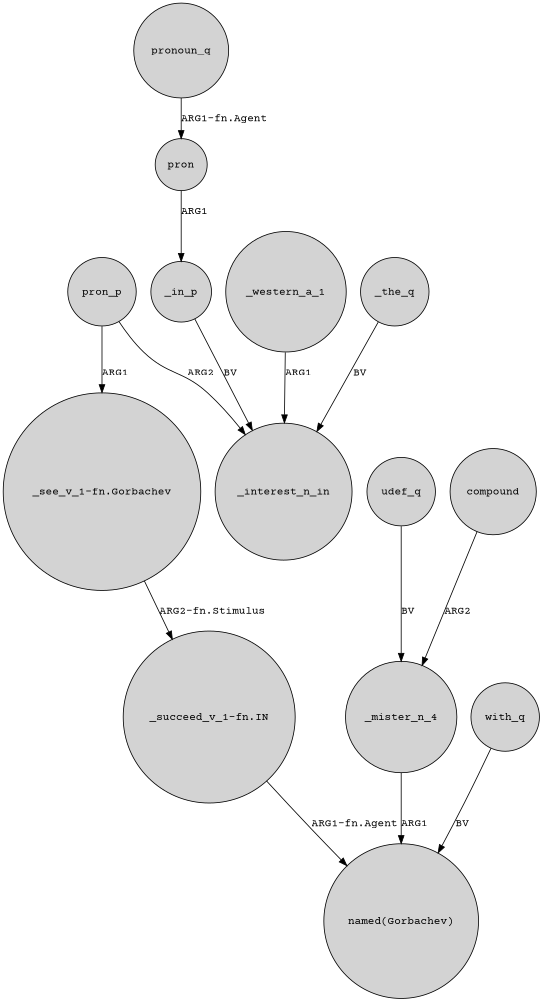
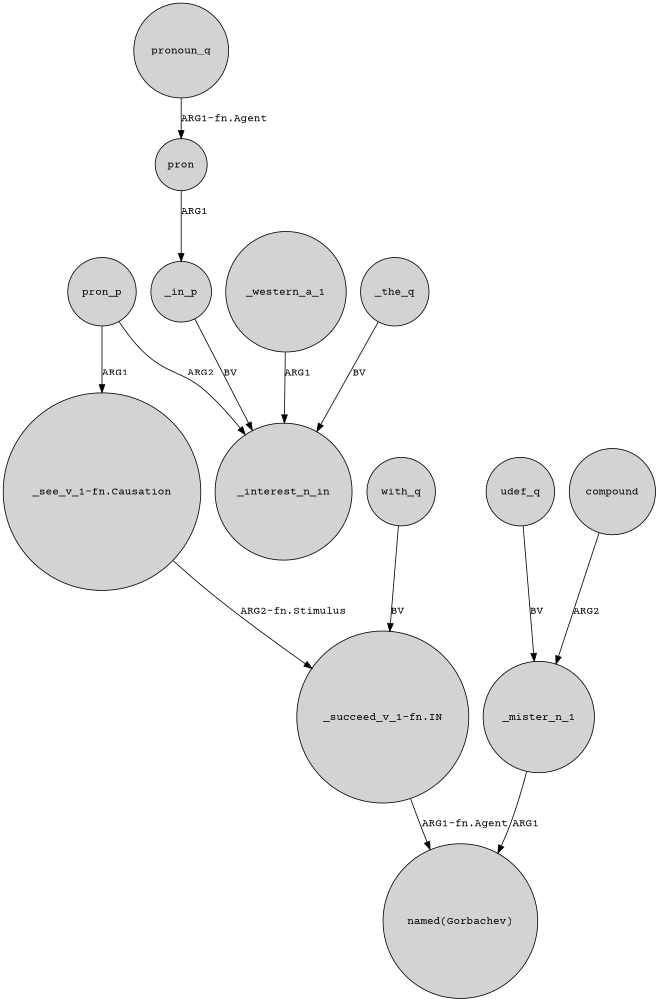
node "_see_v_1-fn.Gorbachev": label "_see_v_1-fn.Gorbachev" -> "_see_v_1-fn.Causation"
node "_mister_n_4": label "_mister_n_4" -> "_mister_n_1"
edge "with_q" -> "named(Gorbachev)": now "with_q" -> "_succeed_v_1-fn.IN"
